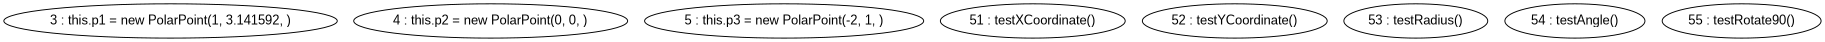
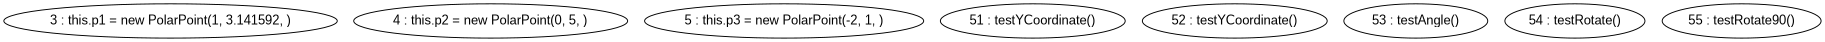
node "4 : this.p2 = new PolarPoint(0, 0, )": label "4 : this.p2 = new PolarPoint(0, 0, )" -> "4 : this.p2 = new PolarPoint(0, 5, )"
node "51 : testXCoordinate()": label "51 : testXCoordinate()" -> "51 : testYCoordinate()"
node "53 : testRadius()": label "53 : testRadius()" -> "53 : testAngle()"
node "54 : testAngle()": label "54 : testAngle()" -> "54 : testRotate()"
